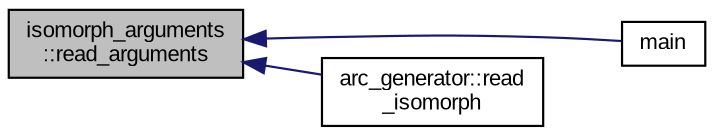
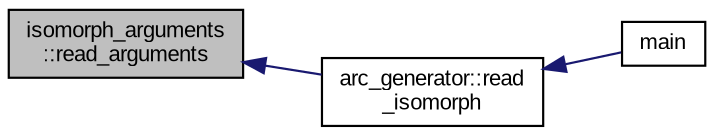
edge "main" -> "isomorph_arguments ::read_arguments": now "main" -> "arc_generator::read _isomorph"
